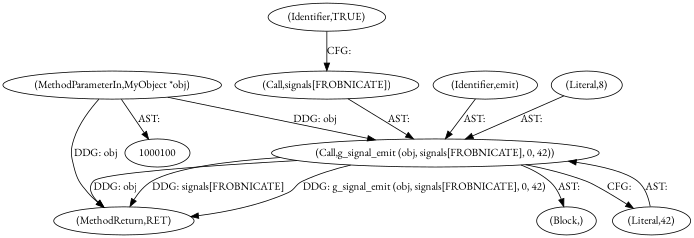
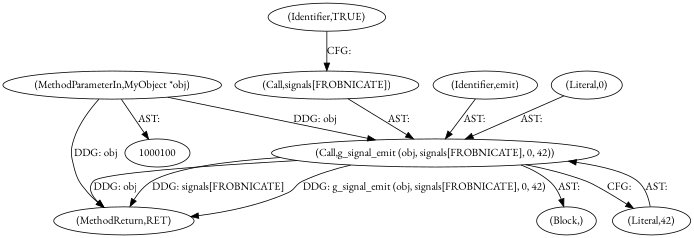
node "(Literal,8)": label "(Literal,8)" -> "(Literal,0)"
